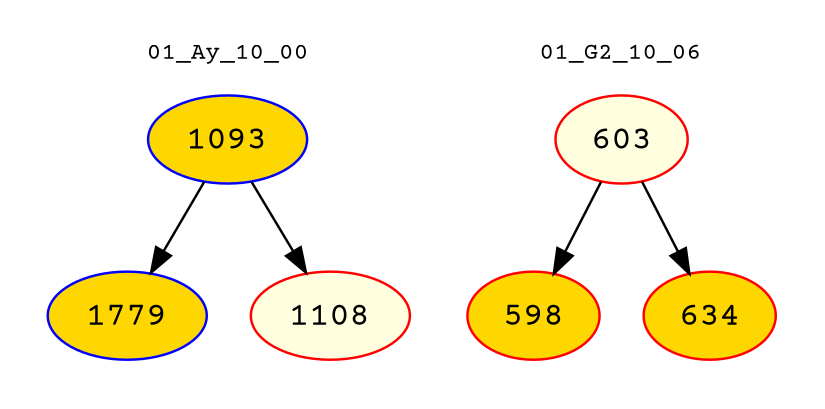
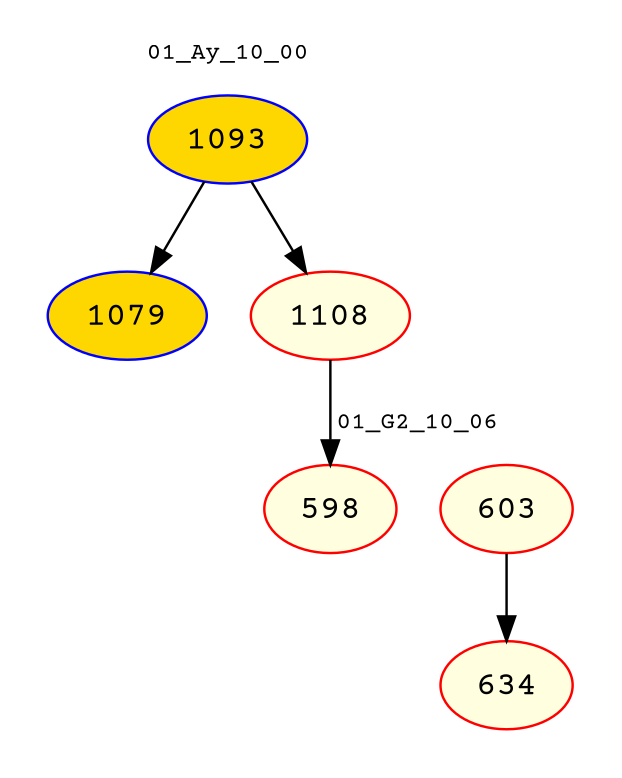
edge "603" -> "598": now "1108" -> "598"
node "1779": label "1779" -> "1079"
node "598": fillcolor gold -> lightyellow
node "634": fillcolor gold -> lightyellow
